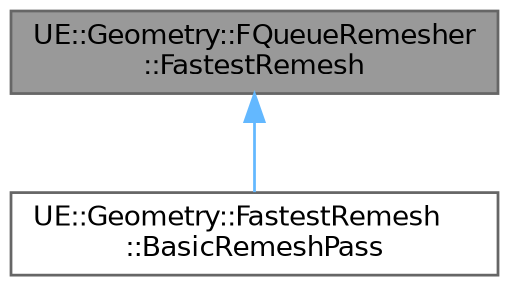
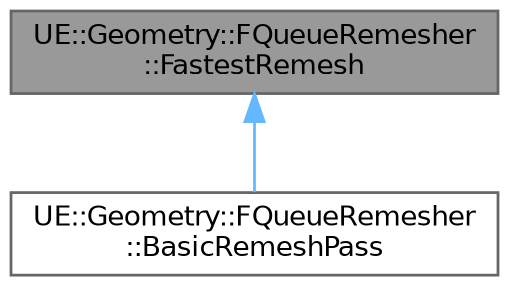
node "UE::Geometry::FastestRemesh ::BasicRemeshPass": label "UE::Geometry::FastestRemesh ::BasicRemeshPass" -> "UE::Geometry::FQueueRemesher ::BasicRemeshPass"
